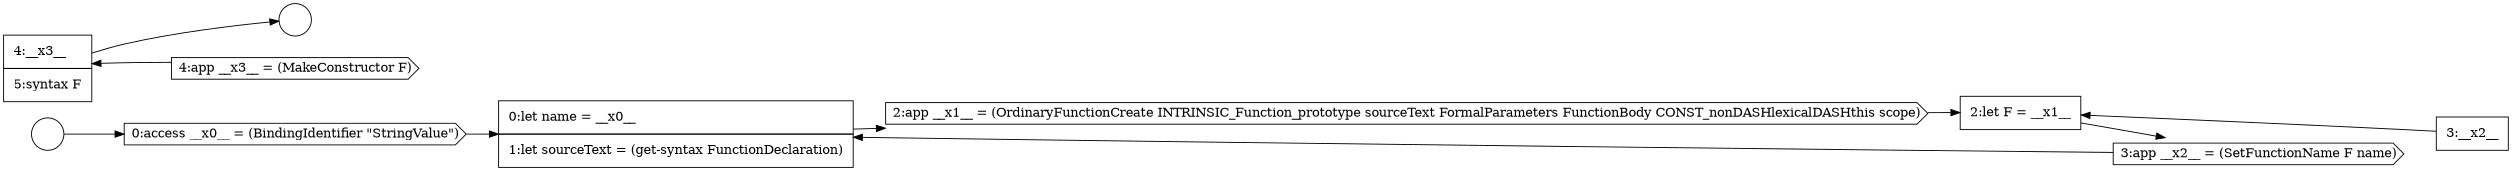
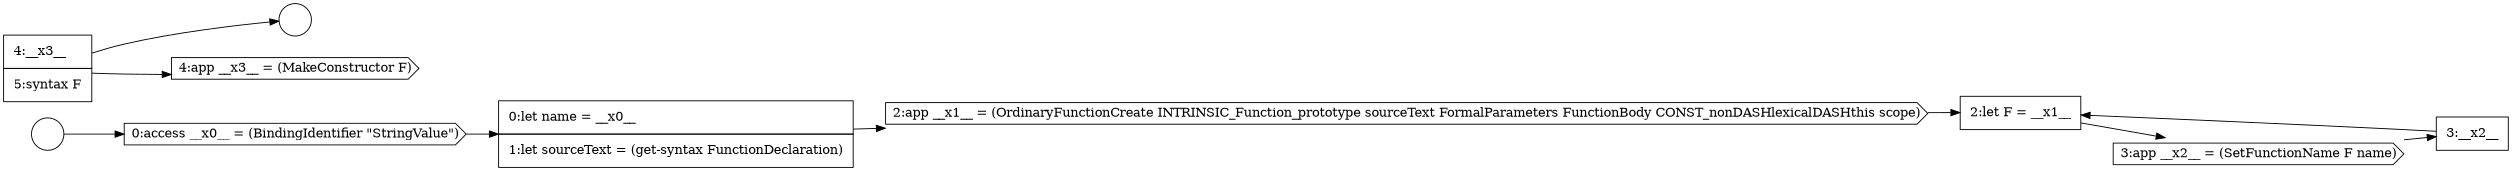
edge "4:app __x3__ = (MakeConstructor F)" -> "4:__x3__": reversed
edge "3:app __x2__ = (SetFunctionName F name)" -> "0:let name = __x0__": now "3:app __x2__ = (SetFunctionName F name)" -> "3:__x2__"
